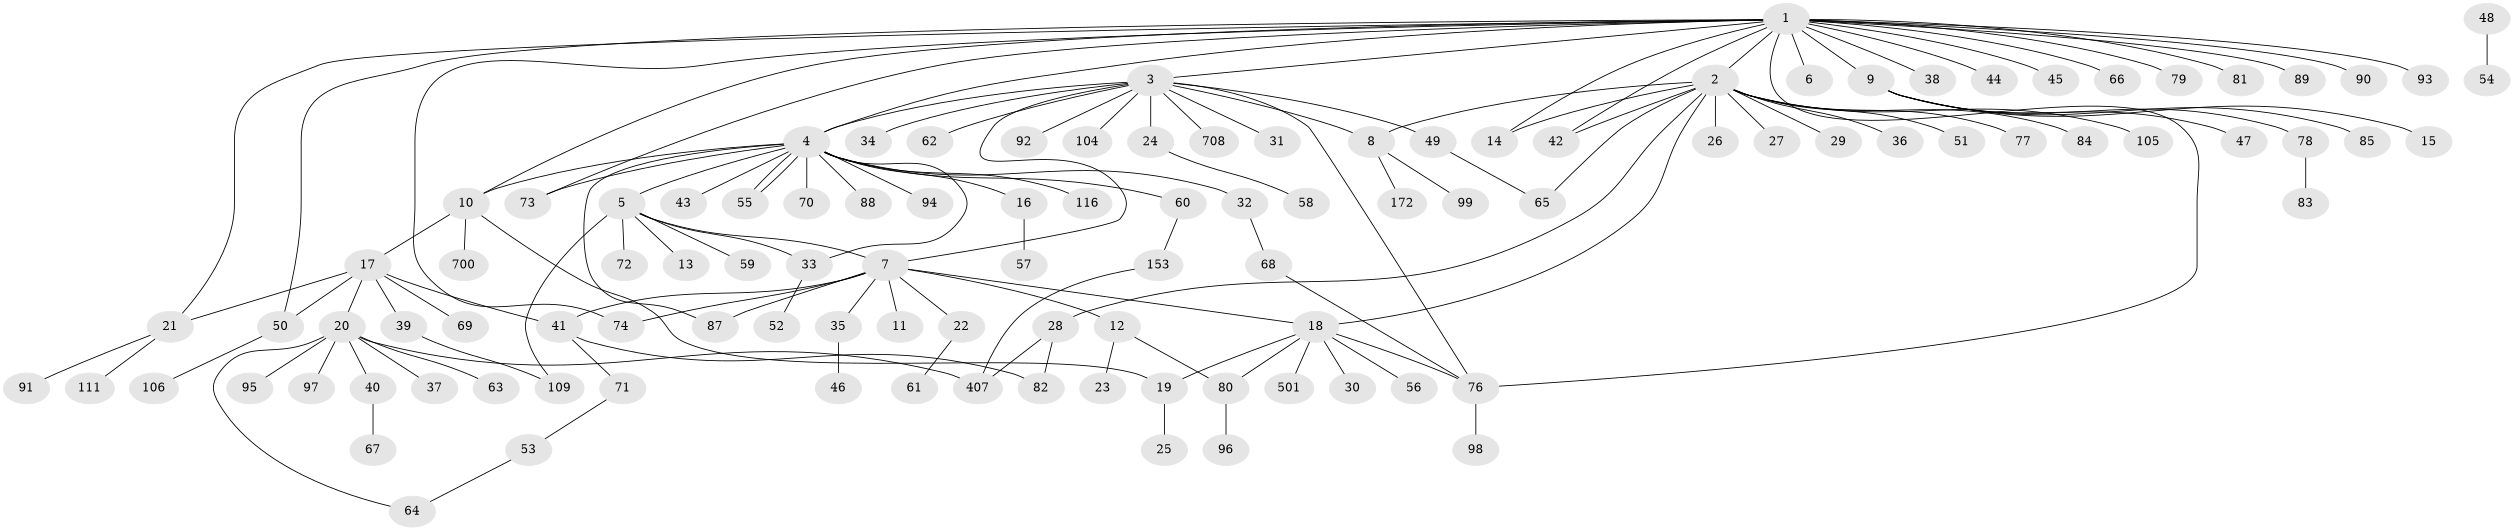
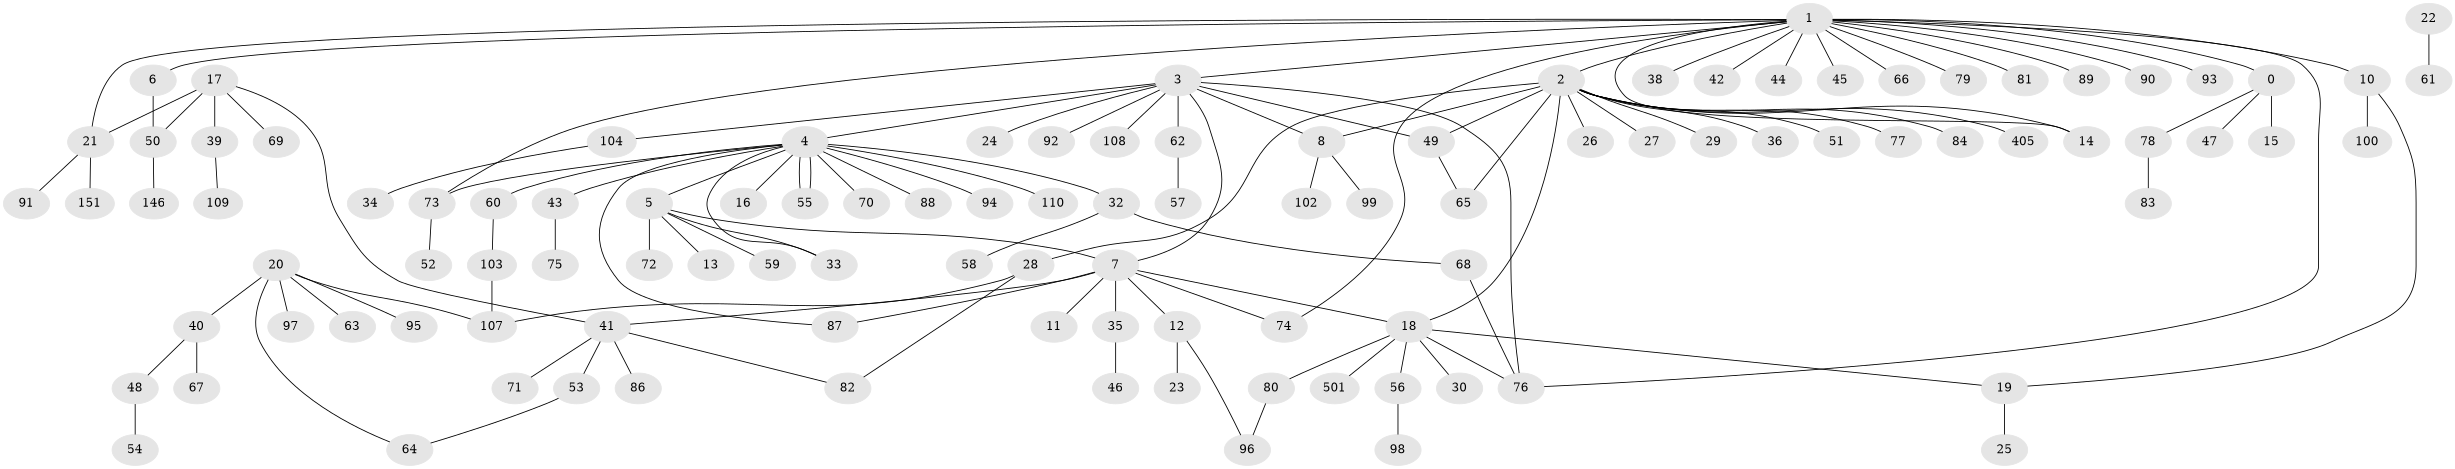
edge "1" -- "50": now "6" -- "50"
edge "1" -- "4": removed
node "9": label "9" -> "0"
edge "3" -- "34": now "104" -- "34"
edge "2" -- "42": now "2" -- "49"
node "708": label "708" -> "108"
node "31": removed
node "105": label "105" -> "405"
node "85": removed
edge "4" -- "10": removed
edge "24" -- "58": now "32" -- "58"
node "116": label "116" -> "110"
node "172": label "172" -> "102"
edge "10" -- "17": removed
edge "16" -- "57": now "62" -- "57"
node "700": label "700" -> "100"
node "75": added
node "153": label "153" -> "103"
edge "5" -- "109": removed
edge "17" -- "20": removed
edge "7" -- "22": removed
edge "33" -- "52": now "73" -- "52"
edge "40" -- "48": added
edge "12" -- "80": now "12" -- "96"
node "111": label "111" -> "151"
node "106": label "106" -> "146"
node "37": removed
node "86": added
node "407": label "407" -> "107"
edge "71" -- "53": now "41" -- "53"
edge "76" -- "98": now "56" -- "98"
